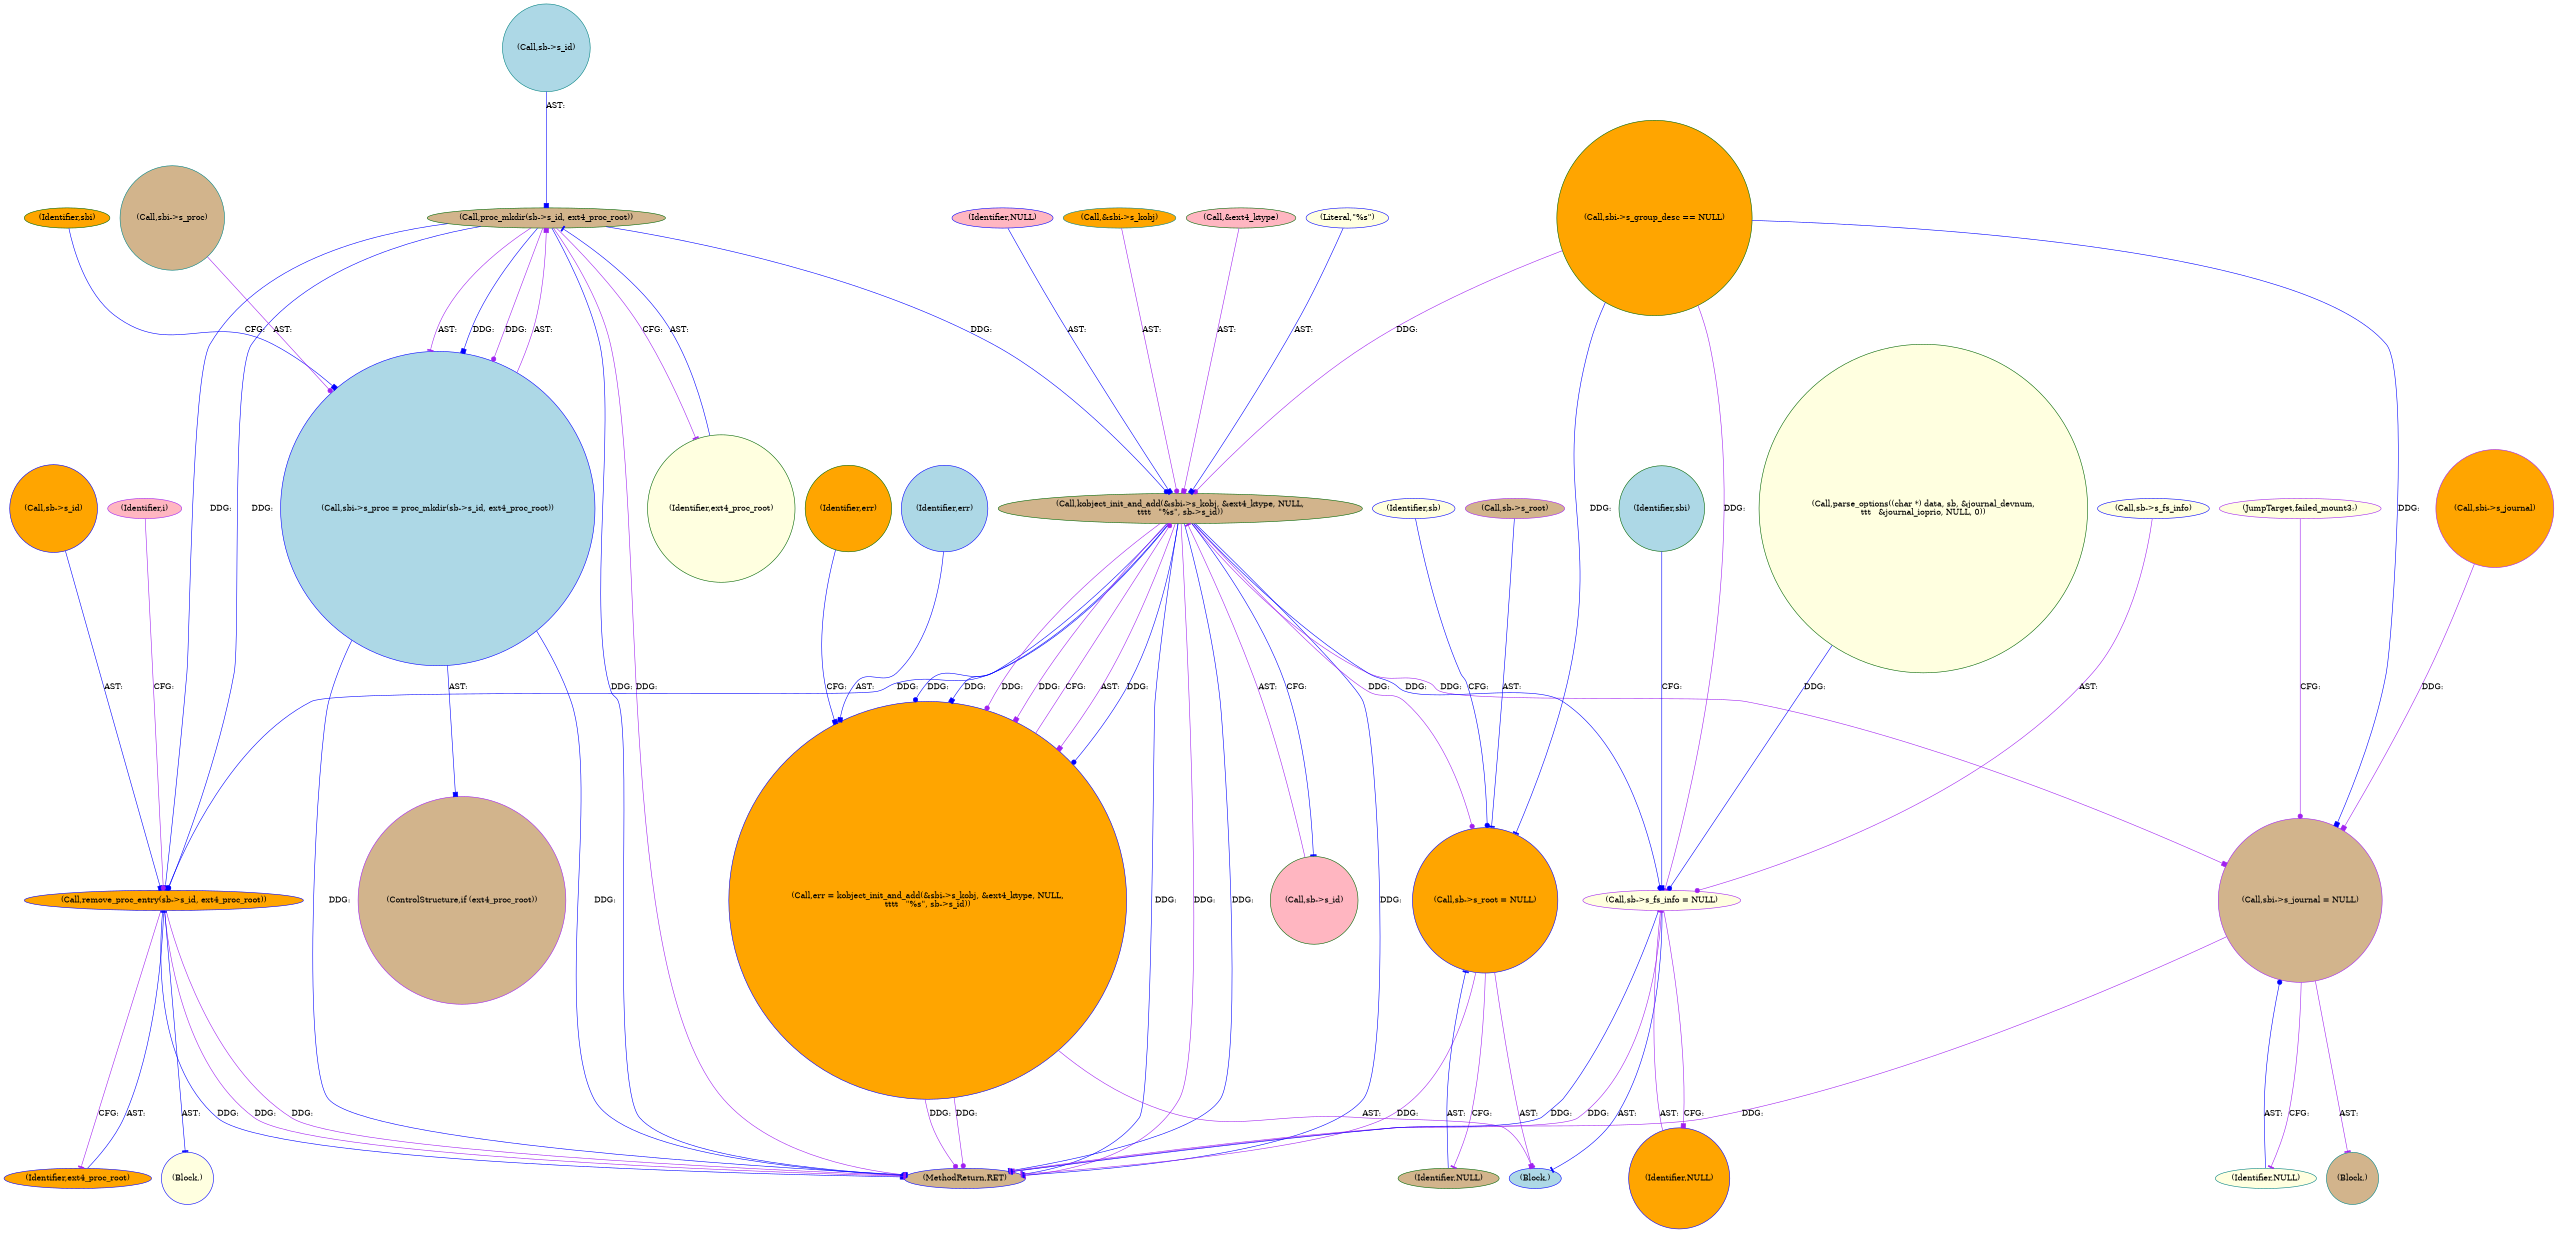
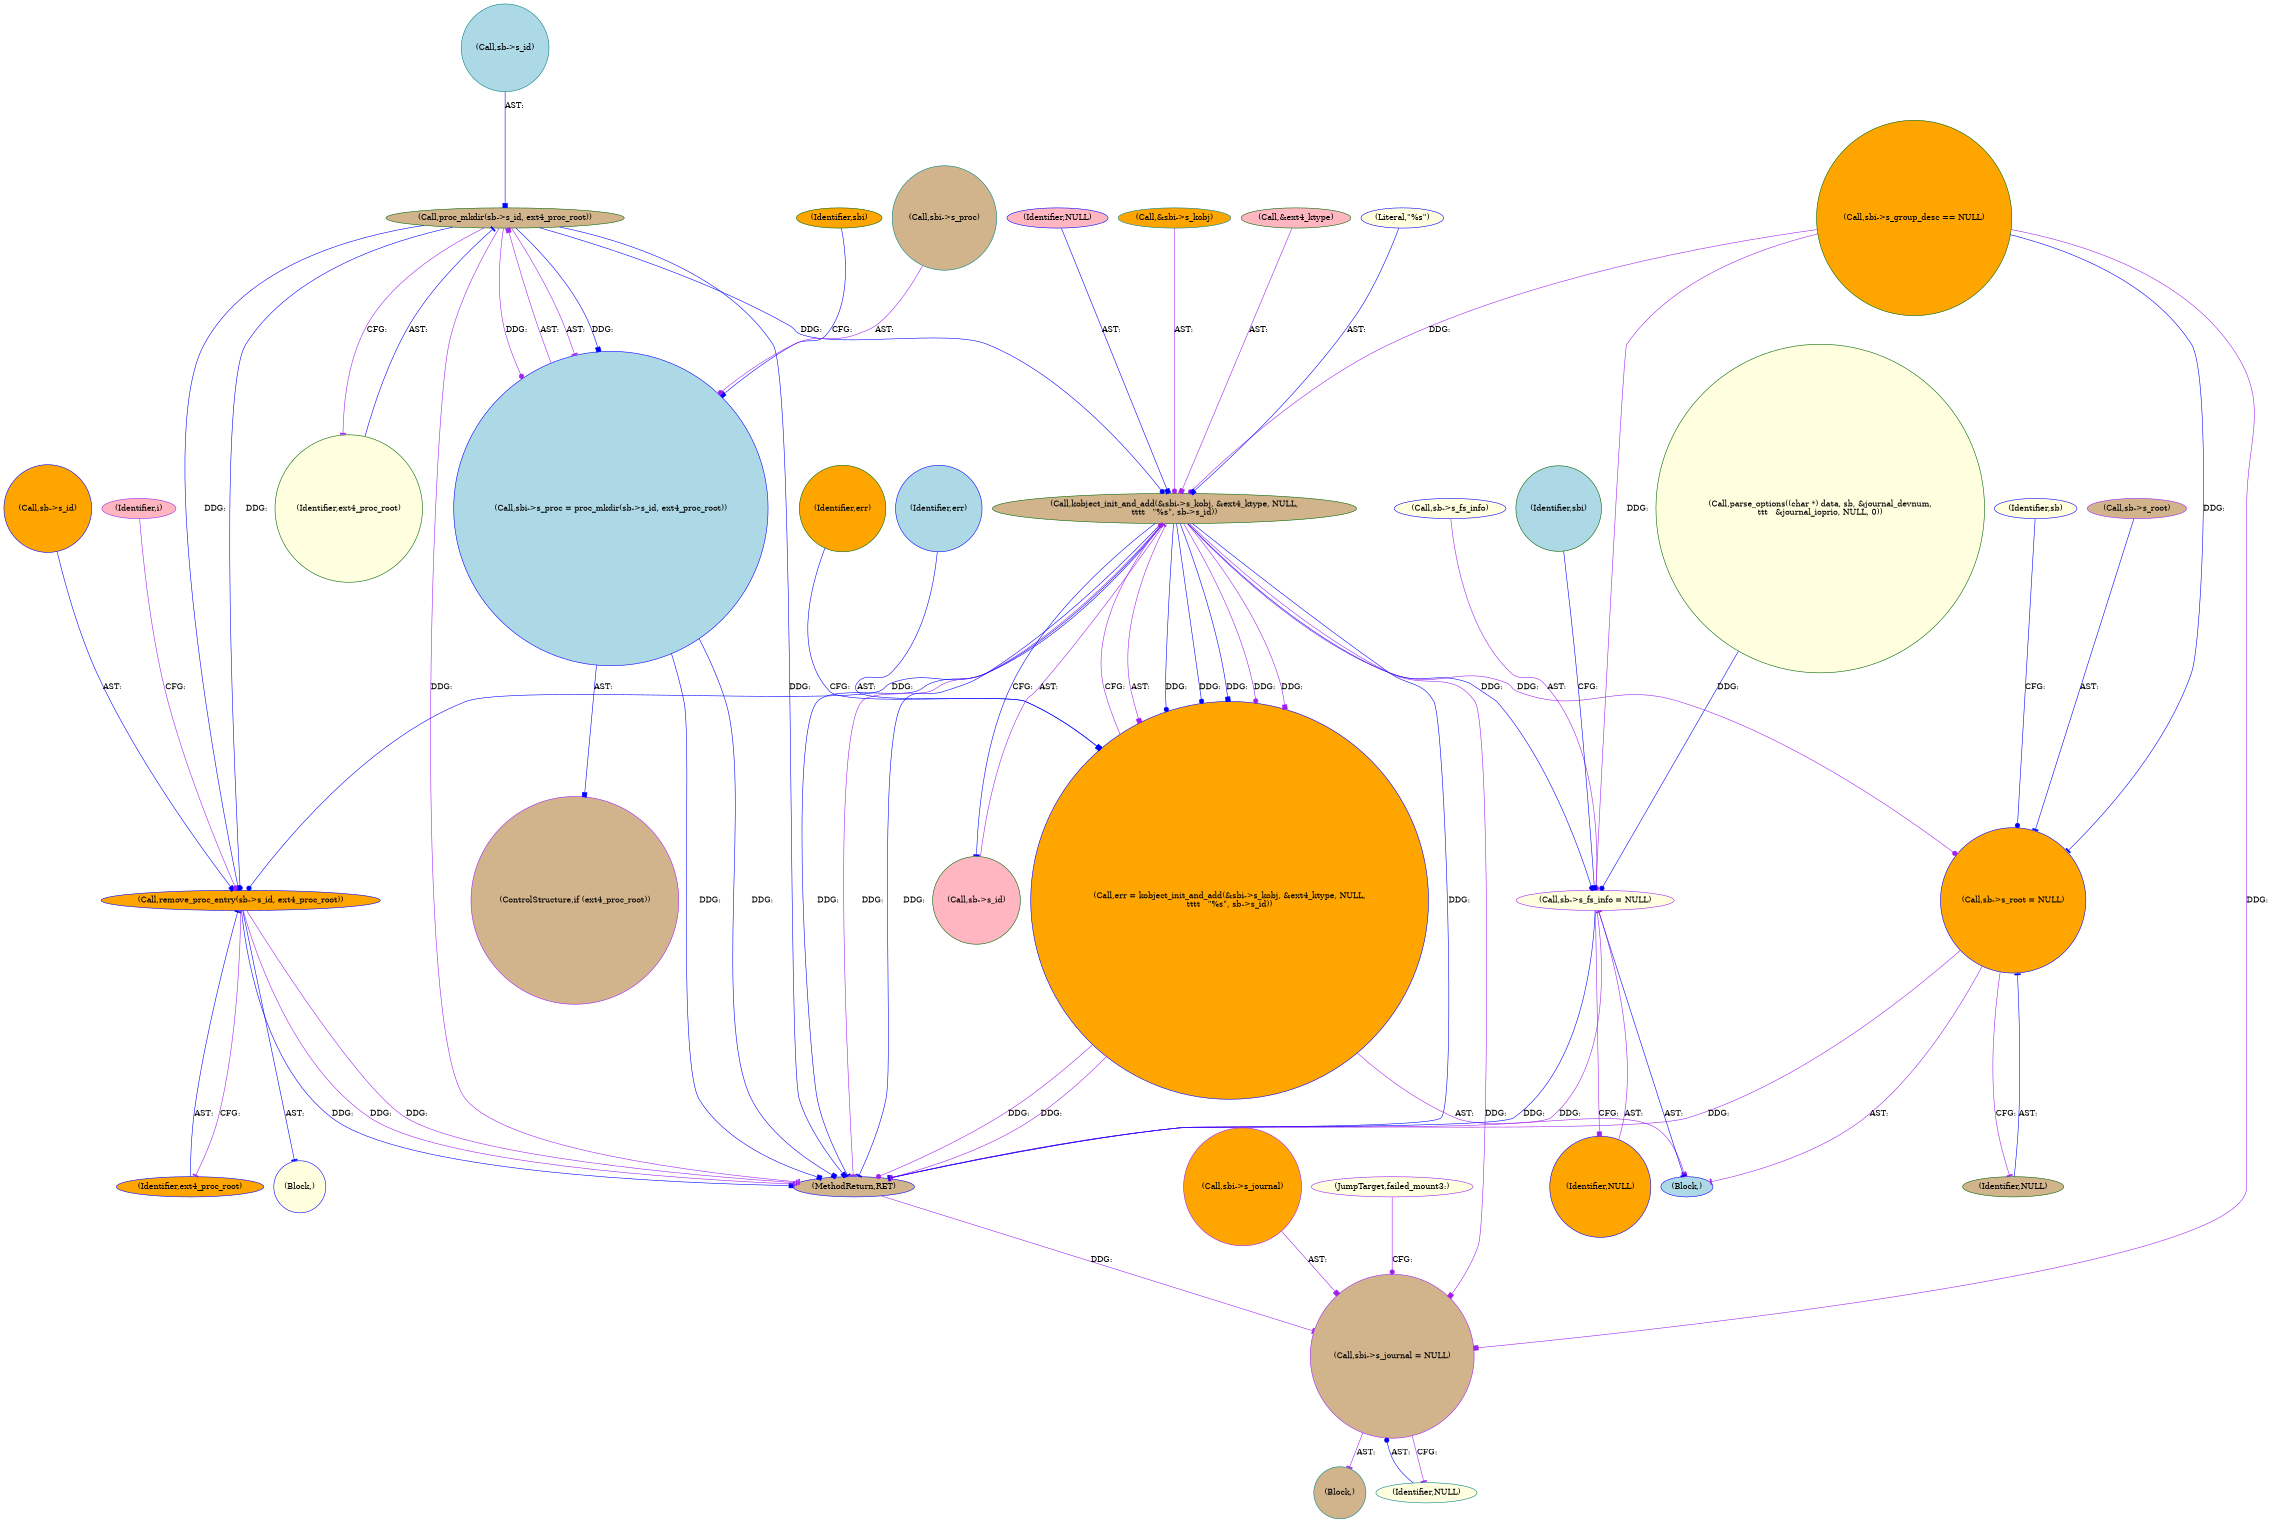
edge "(Call,sbi->s_group_desc == NULL)" -> "(Call,sbi->s_journal = NULL)": color blue -> purple
edge "(Call,sbi->s_journal)" -> "(Call,sbi->s_journal = NULL)": label "DDG: " -> "AST: "
edge "(Call,sbi->s_journal = NULL)" -> "(MethodReturn,RET)": reversed
